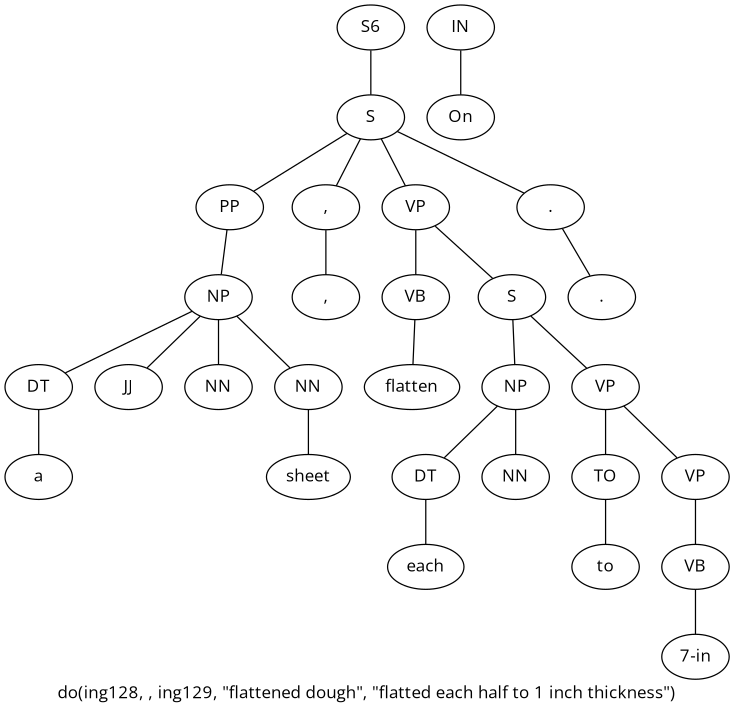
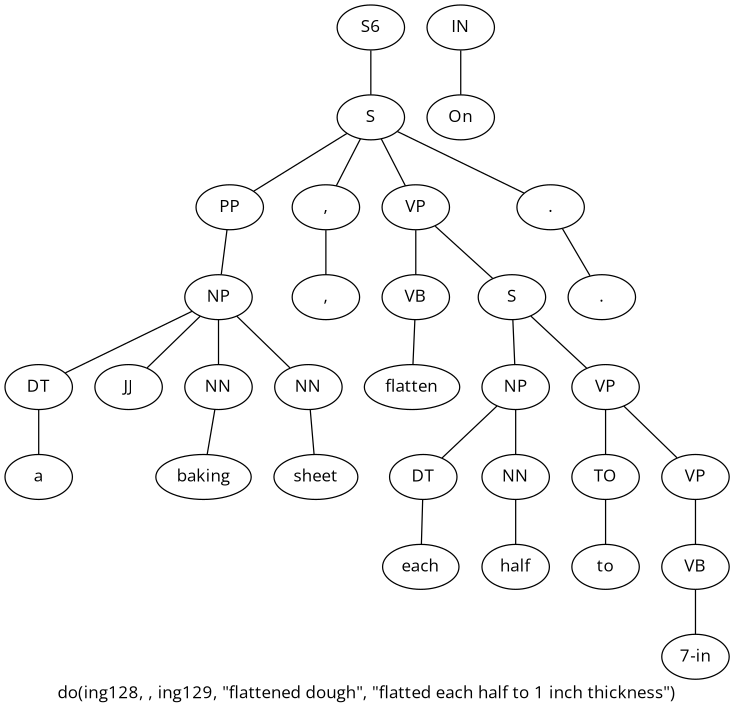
node "baking": added
node "half": added
